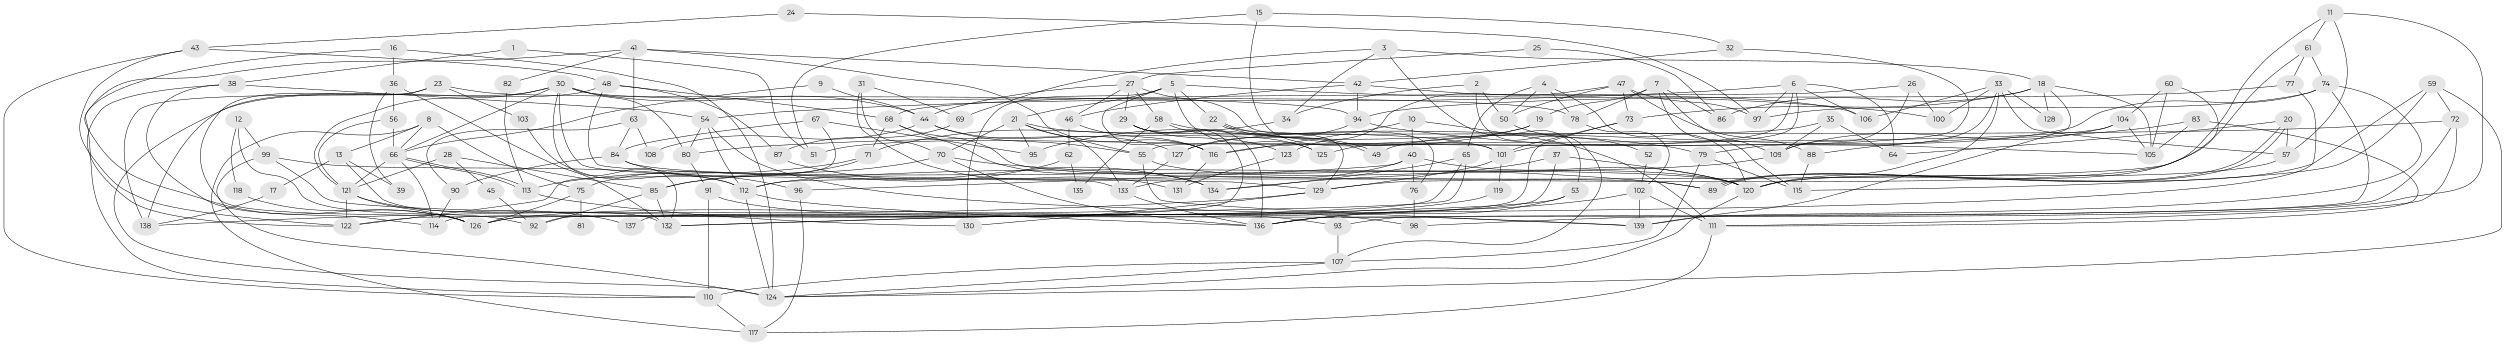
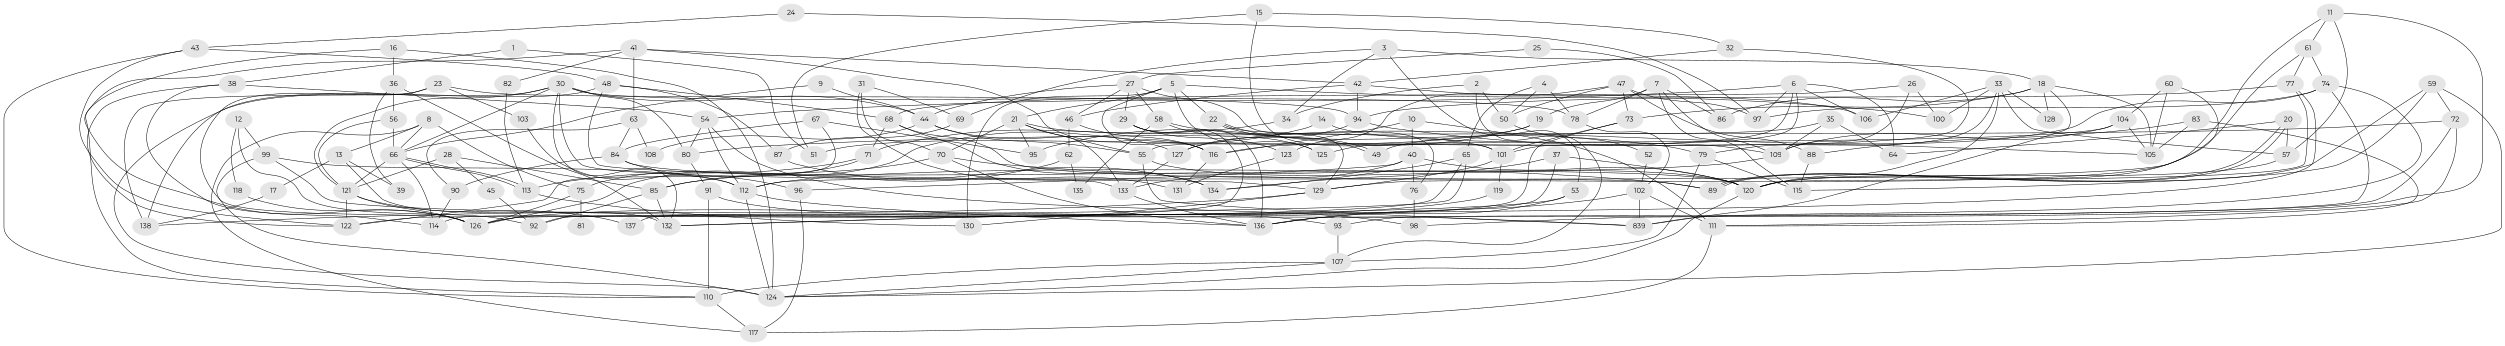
node "14": added
edge "4" -- "120": now "77" -- "120"
node "139": label "139" -> "839"
